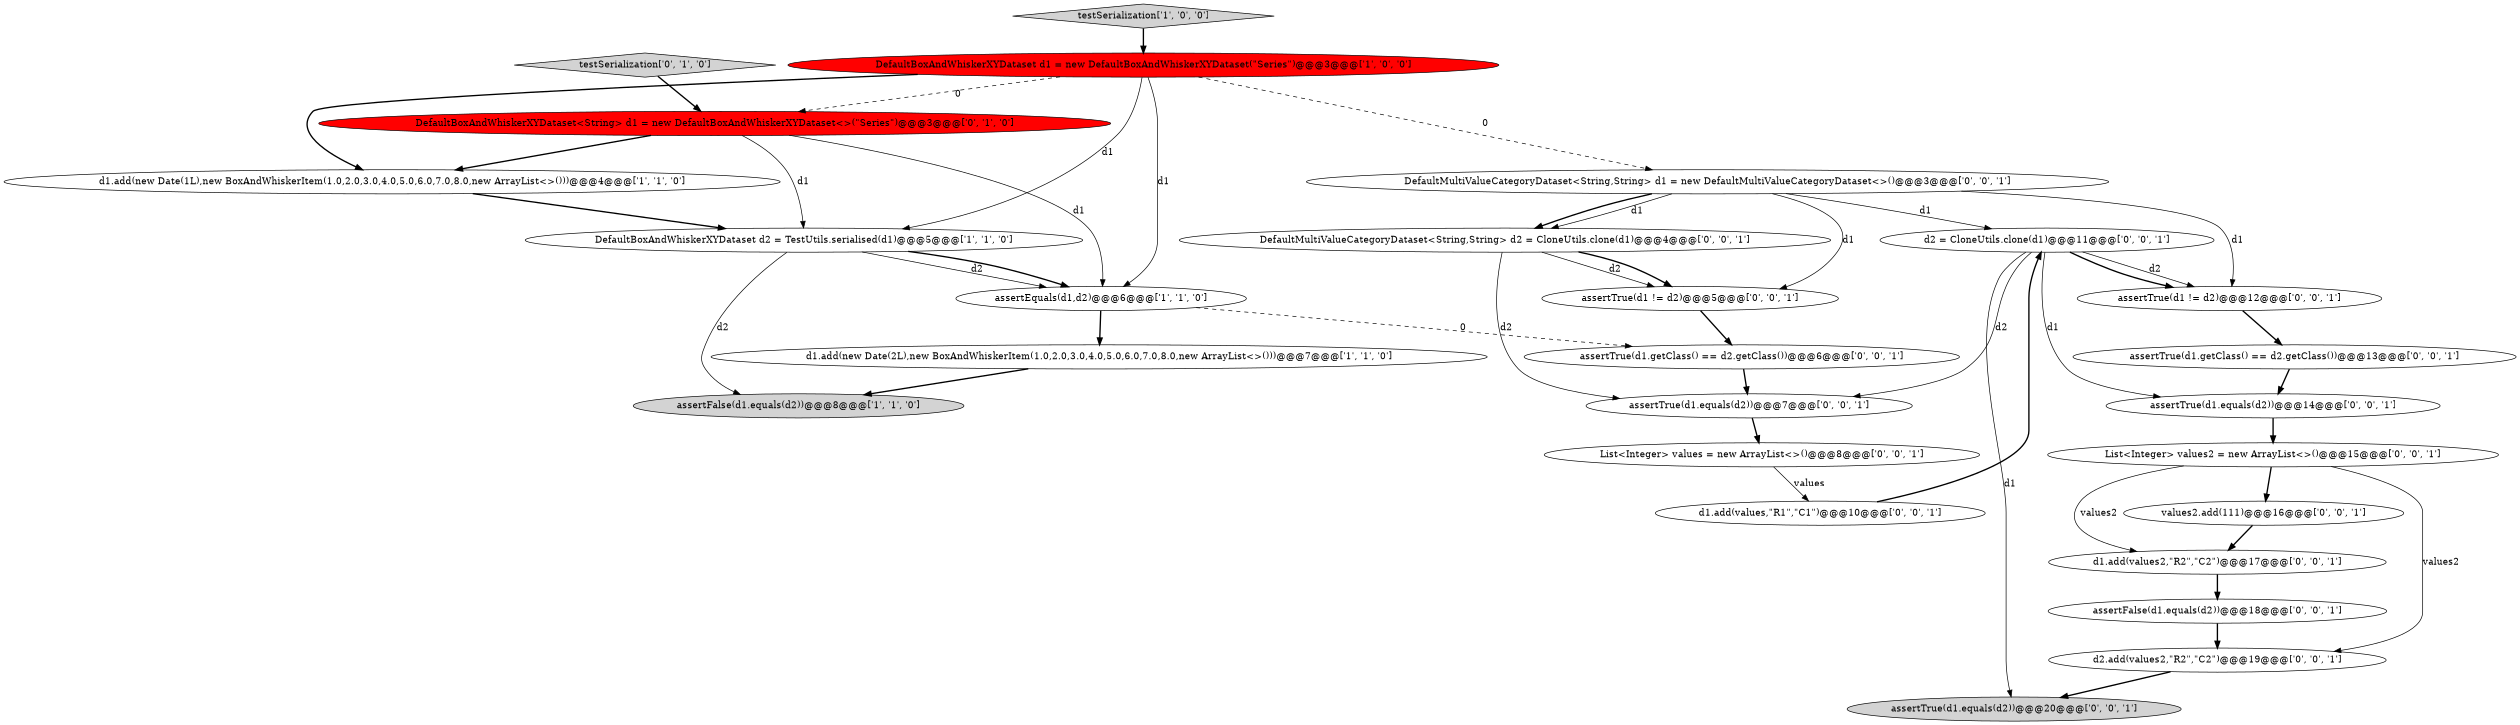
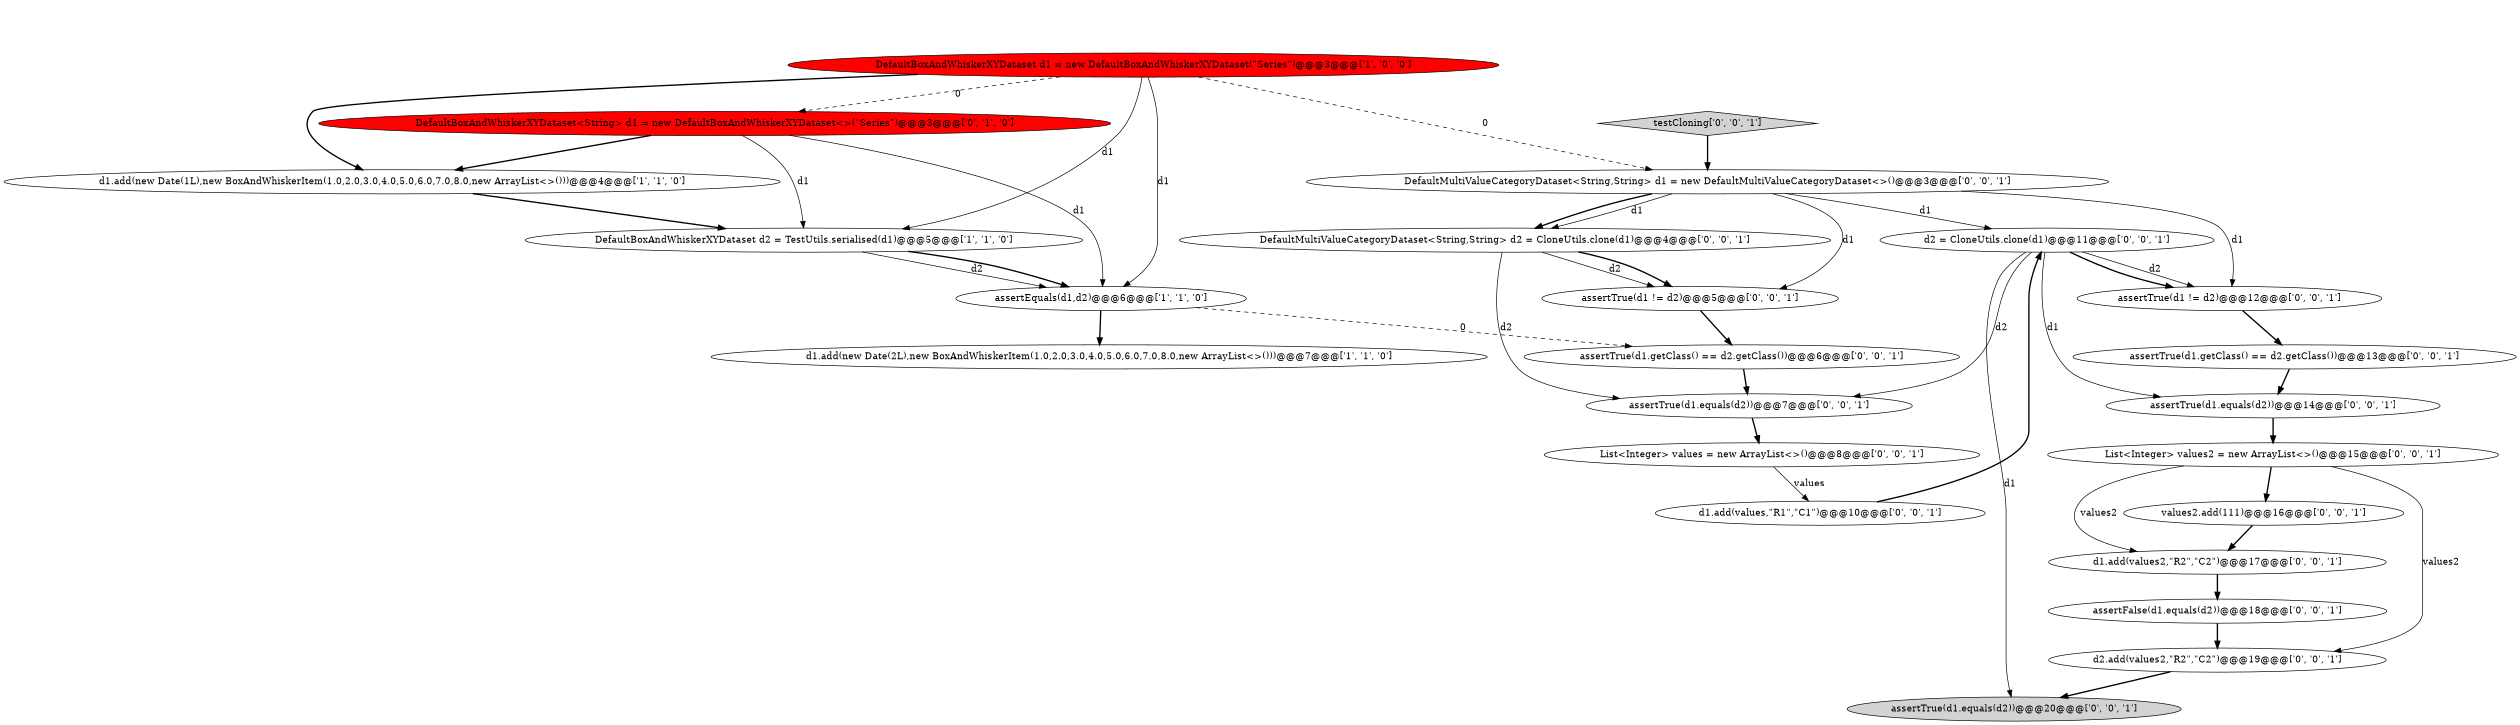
node "testSerialization['1', '0', '0']": removed
node "testSerialization['0', '1', '0']": removed
node "testCloning['0', '0', '1']": added
node "assertFalse(d1.equals(d2))@@@8@@@['1', '1', '0']": removed
